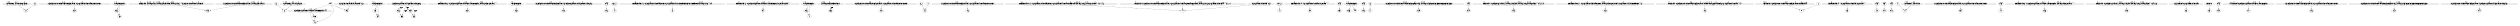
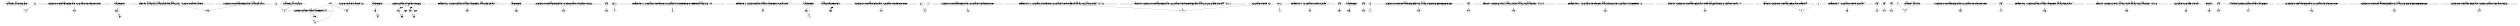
node "context r0": label "context r0" -> "lengthof r0"
edge "org.eclipse.osgi.framework.log.FrameworkLogEntry" -> "$r39": reversed
node "r49": removed
